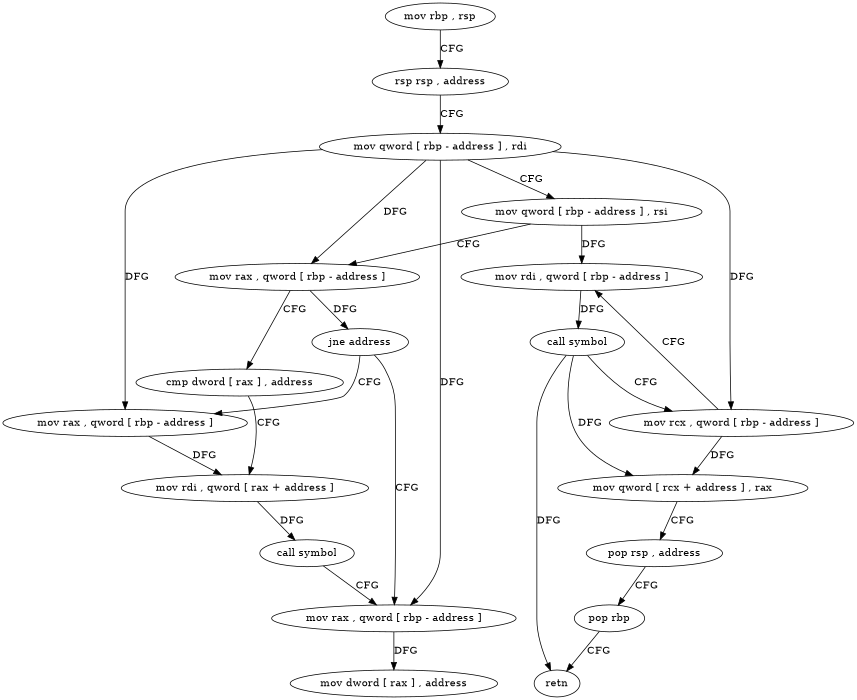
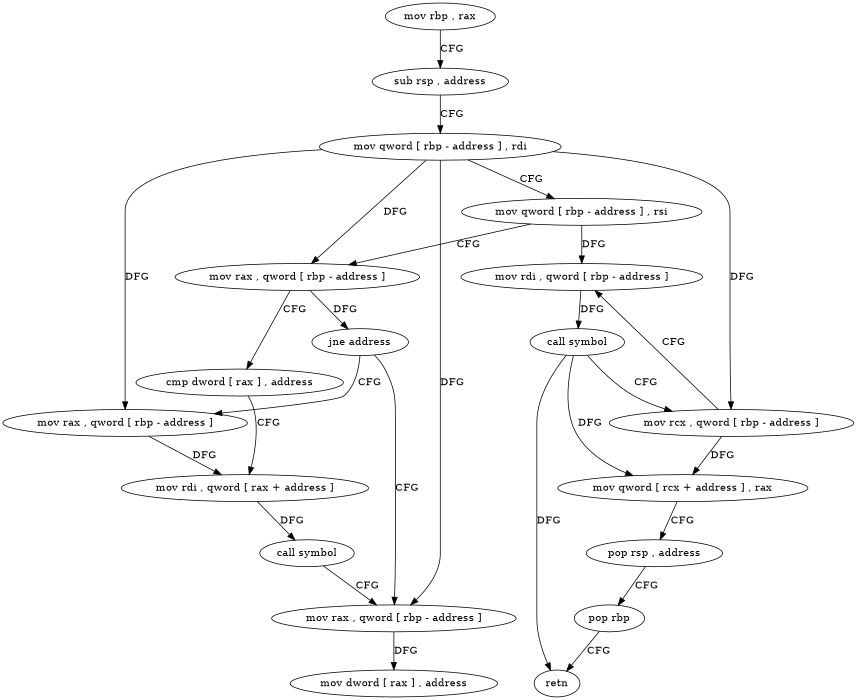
node "mov rbp , rsp": label "mov rbp , rsp" -> "mov rbp , rax"
node "rsp rsp , address": label "rsp rsp , address" -> "sub rsp , address"
